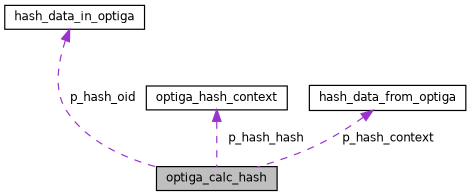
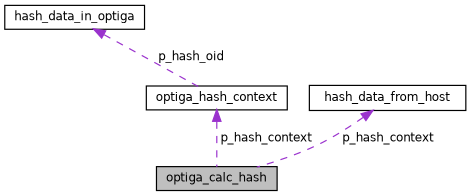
node "hash_data_from_optiga": label "hash_data_from_optiga" -> "hash_data_from_host"
edge "optiga_calc_hash" -> "hash_data_in_optiga": now "optiga_hash_context" -> "hash_data_in_optiga"
edge "optiga_calc_hash" -> "optiga_hash_context": label " p_hash_hash" -> " p_hash_context"
